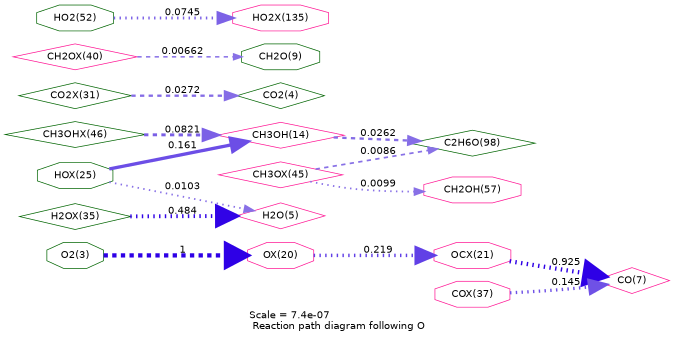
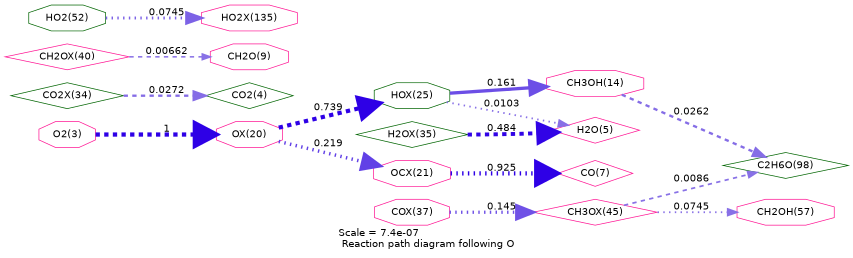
node "CH2O(9)": color darkgreen -> deeppink
node "CO2X(31)": label "CO2X(31)" -> "CO2X(34)"
edge "OX(20)" -> "HOX(25)": added, label "0.739"
node "CH3OHX(46)": removed
node "CH3OH(14)": shape diamond -> octagon
edge "CH3OX(45)" -> "CH2OH(57)": label " 0.0099" -> " 0.0745"
edge "H2OX(35)" -> "H2O(5)": style dotted -> dashed
node "O2(3)": color darkgreen -> deeppink
edge "COX(37)" -> "CO(7)": now "COX(37)" -> "CH3OX(45)"
